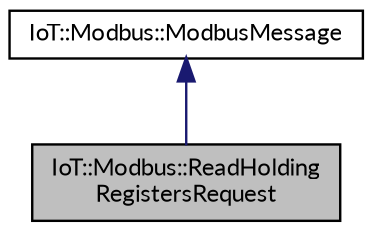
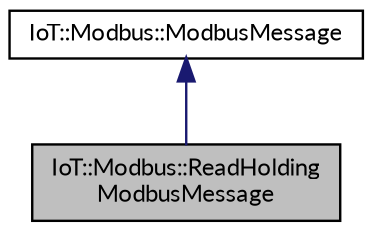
node "IoT::Modbus::ReadHolding RegistersRequest": label "IoT::Modbus::ReadHolding RegistersRequest" -> "IoT::Modbus::ReadHolding ModbusMessage"
